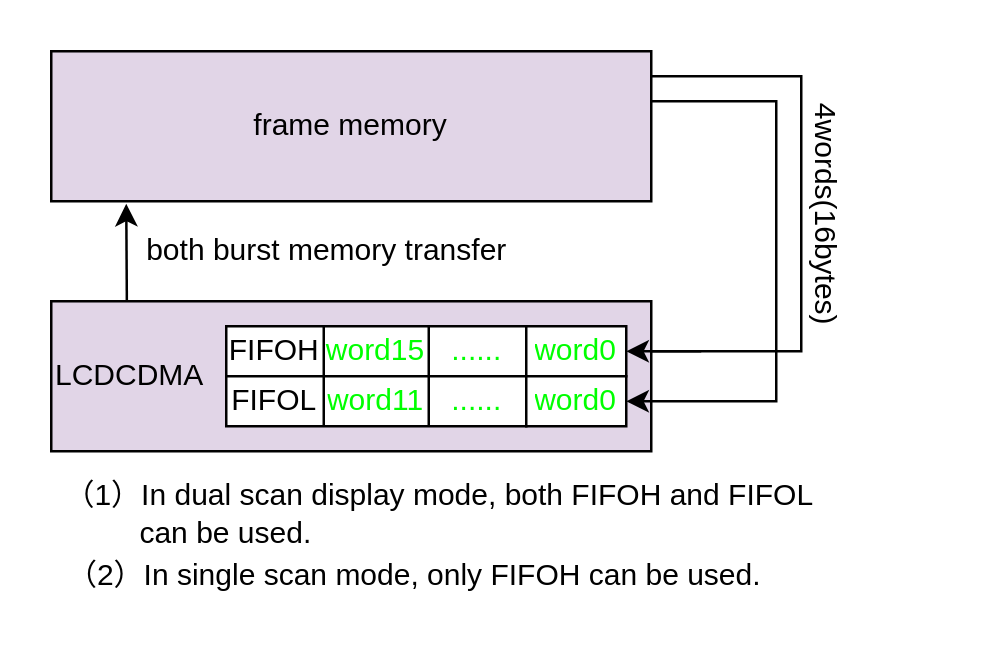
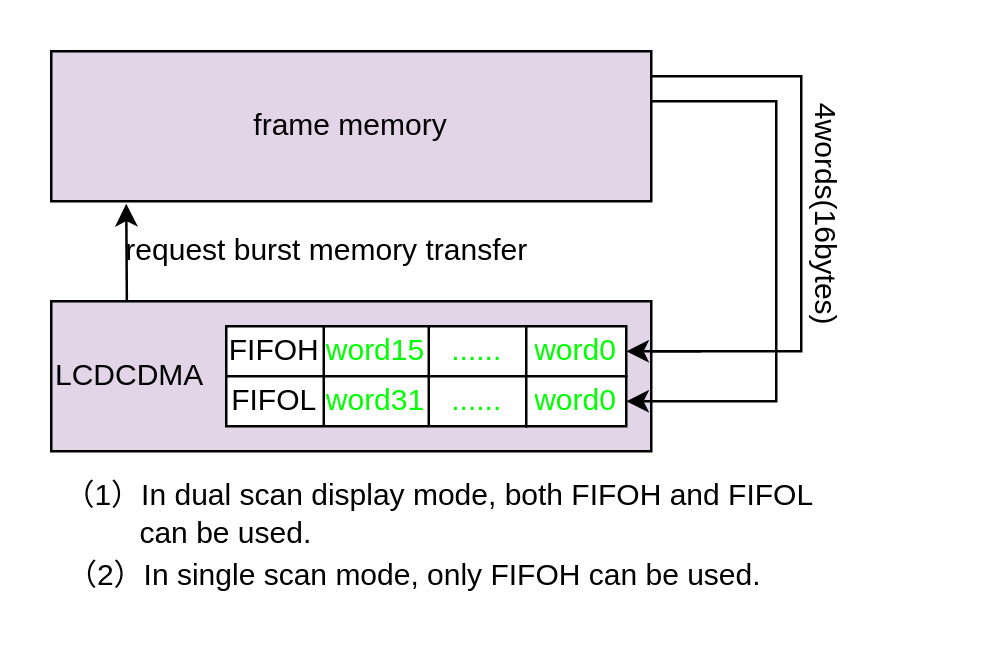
node "both burst memory transfer": label "both burst memory transfer" -> "request burst memory transfer"
node "word11": label "word11" -> "word31"
